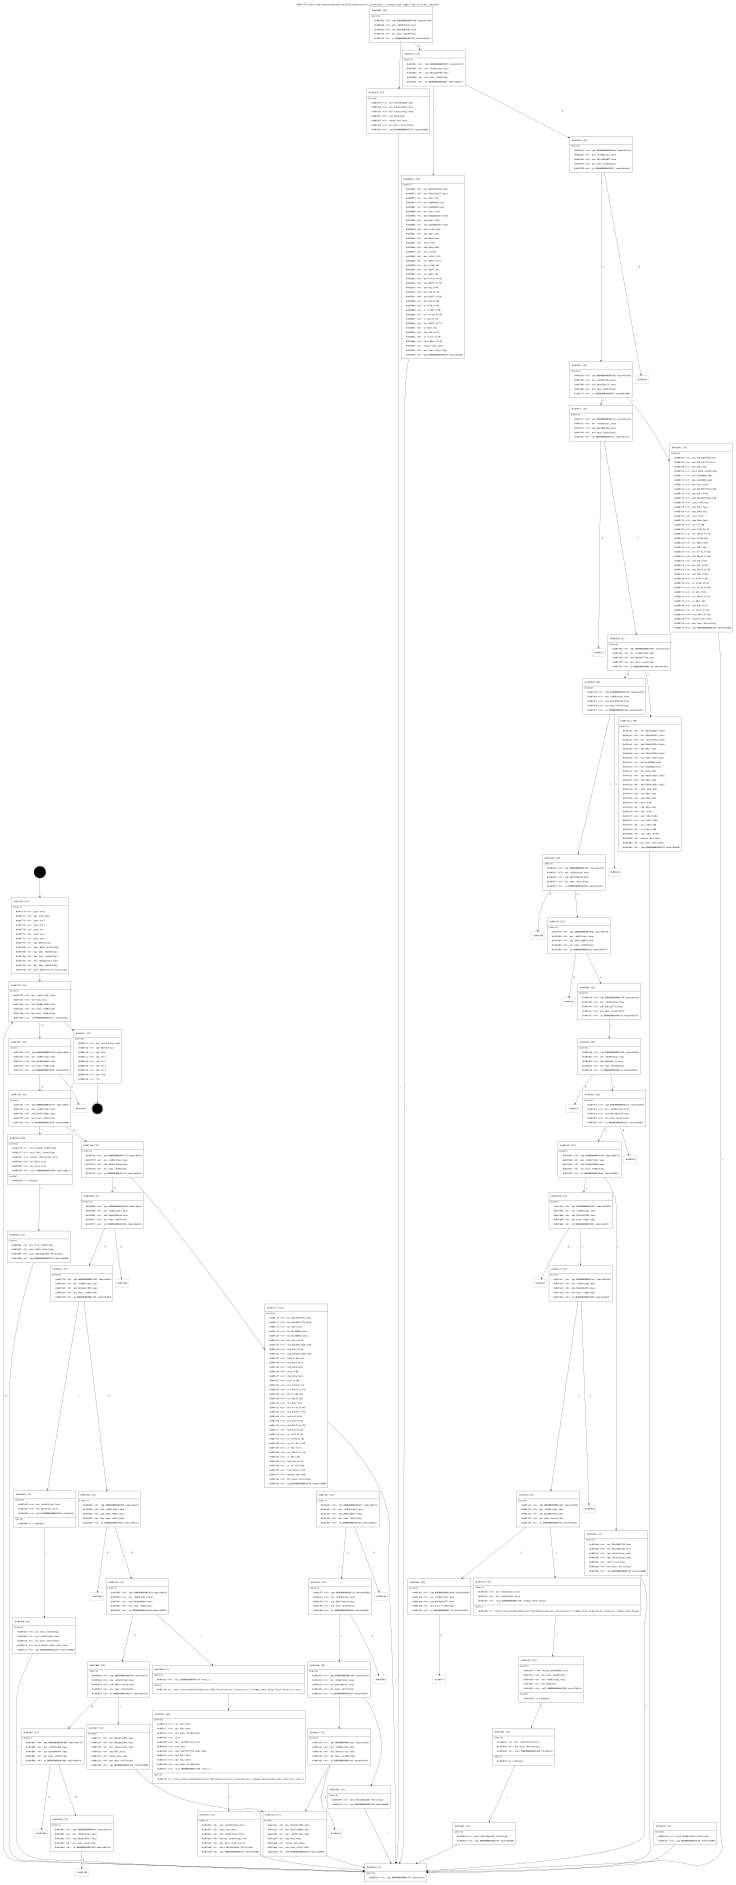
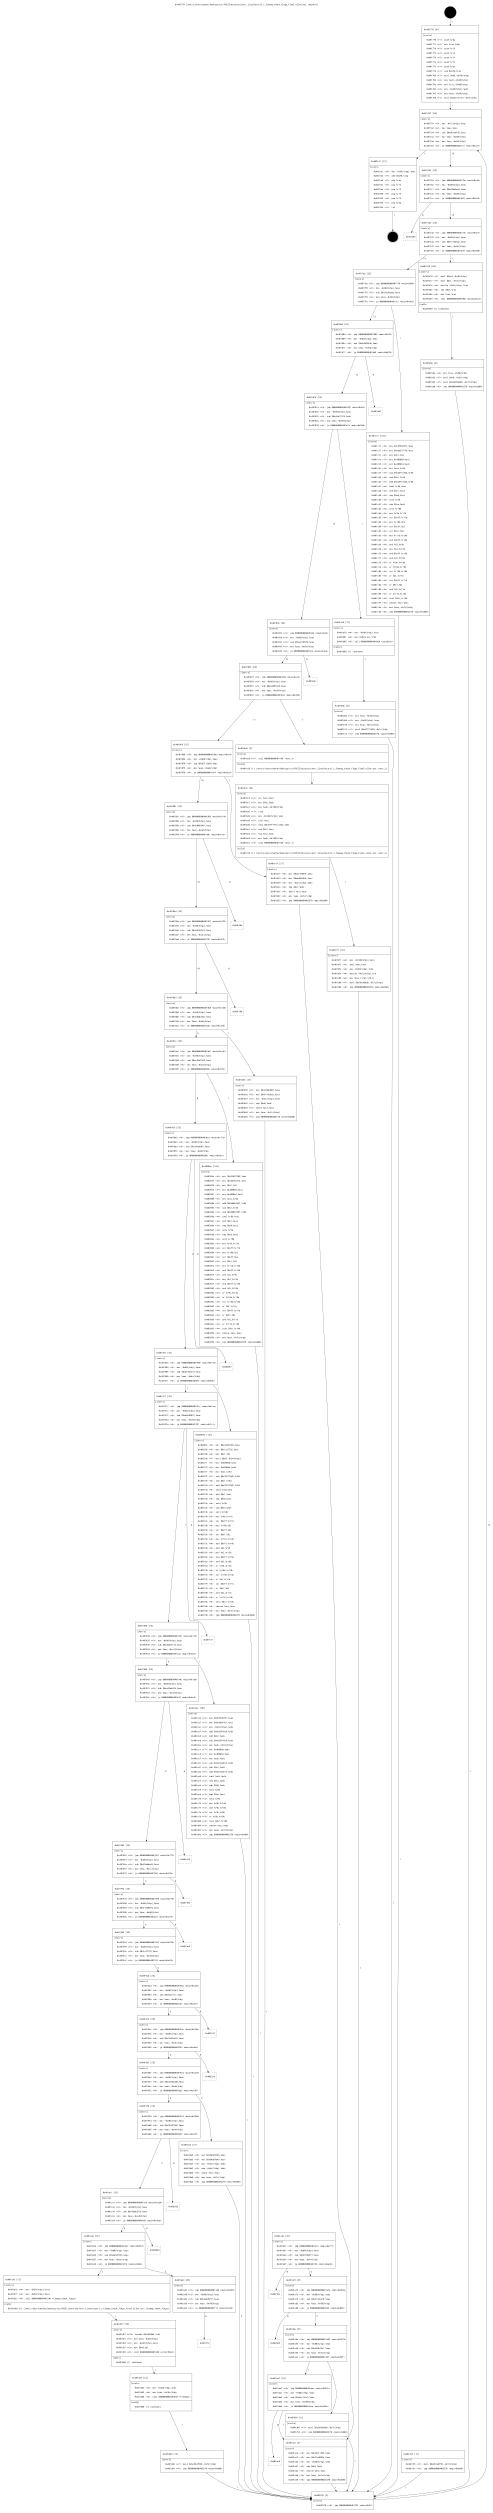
edge "0x40189a [25]" -> "0x4018b3 [25]": added, label "10"
